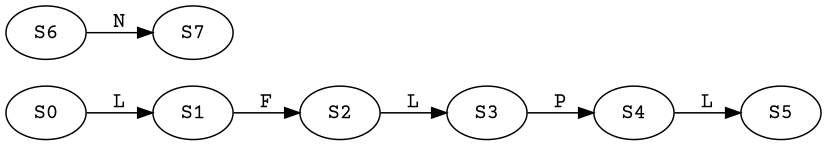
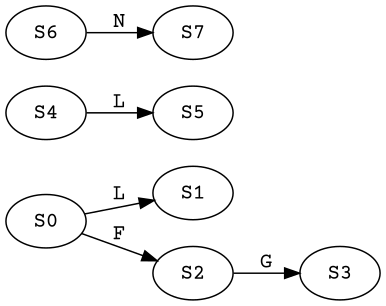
edge "S2" -> "S3": label "L" -> "G"
edge "S1" -> "S2": now "S0" -> "S2"
edge "S3" -> "S4": removed, label "P"
